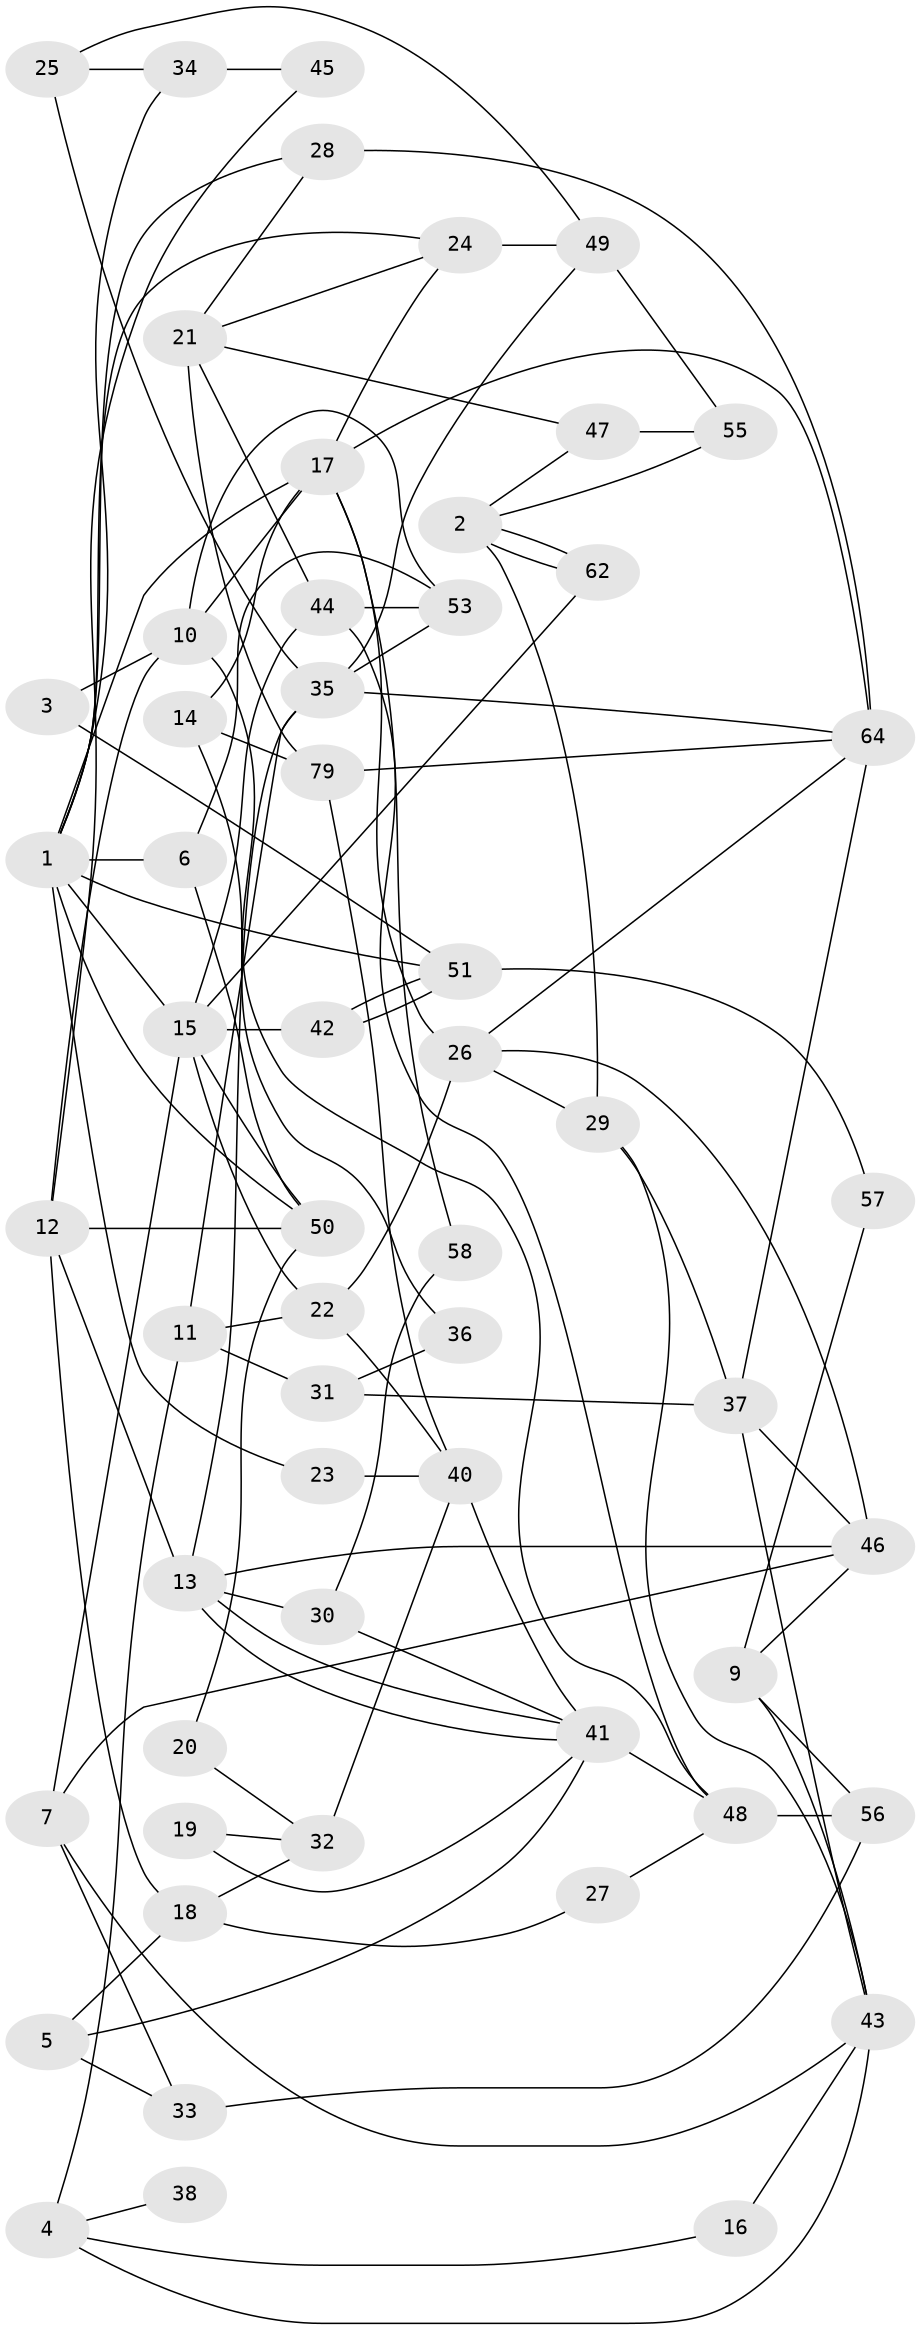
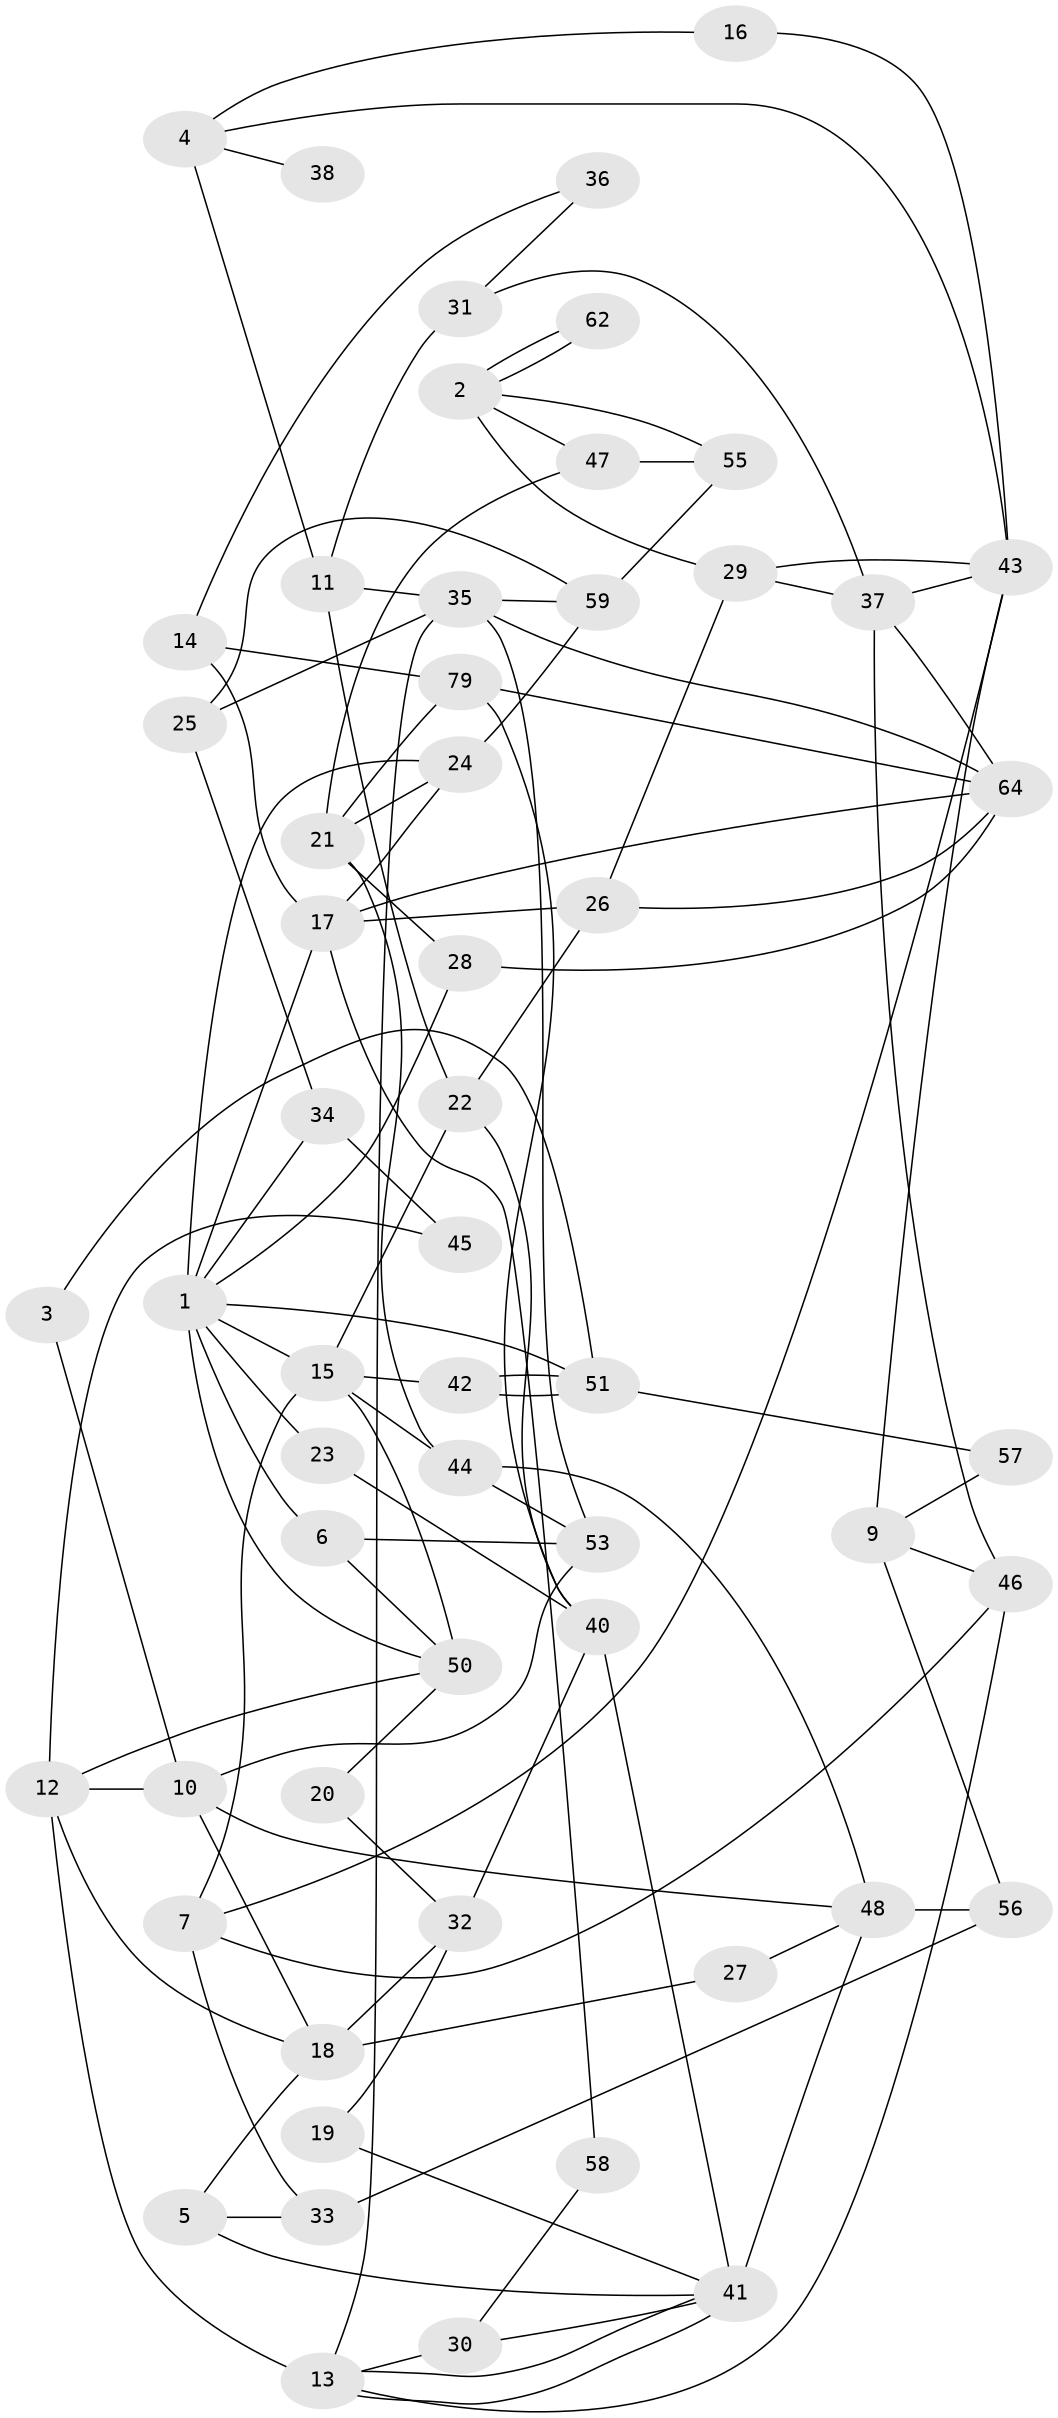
node "49": label "49" -> "59"
edge "17" -- "10": now "18" -- "10"
edge "62" -- "15": removed
edge "26" -- "46": removed
